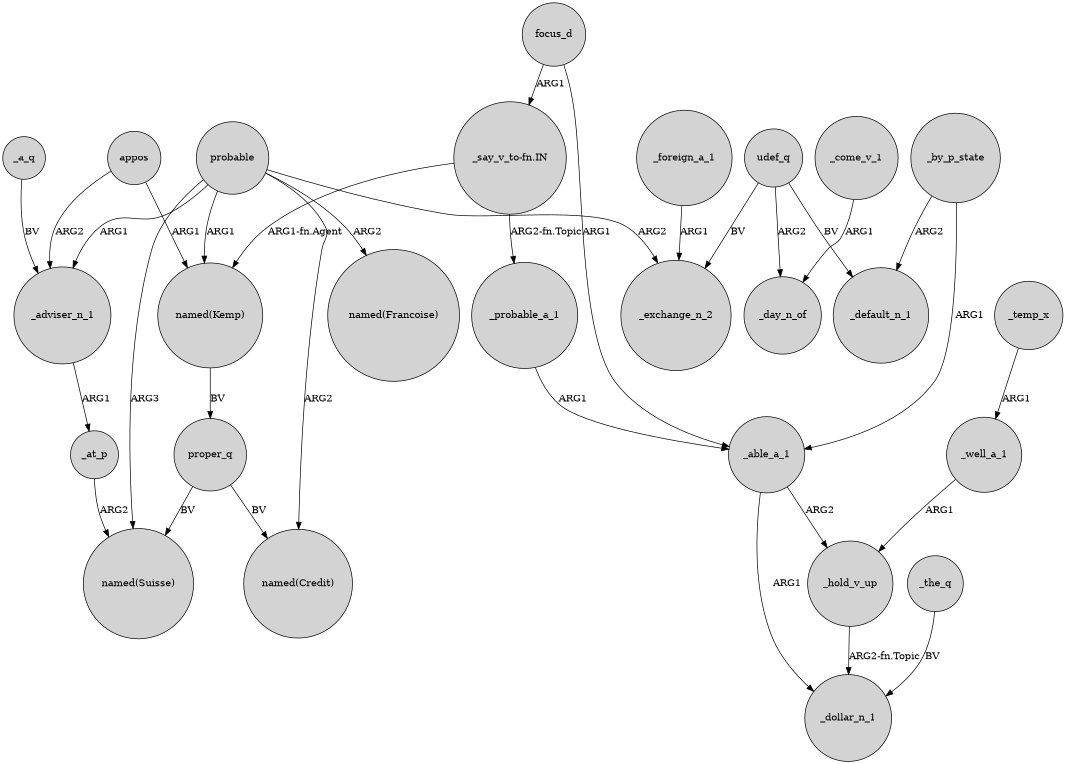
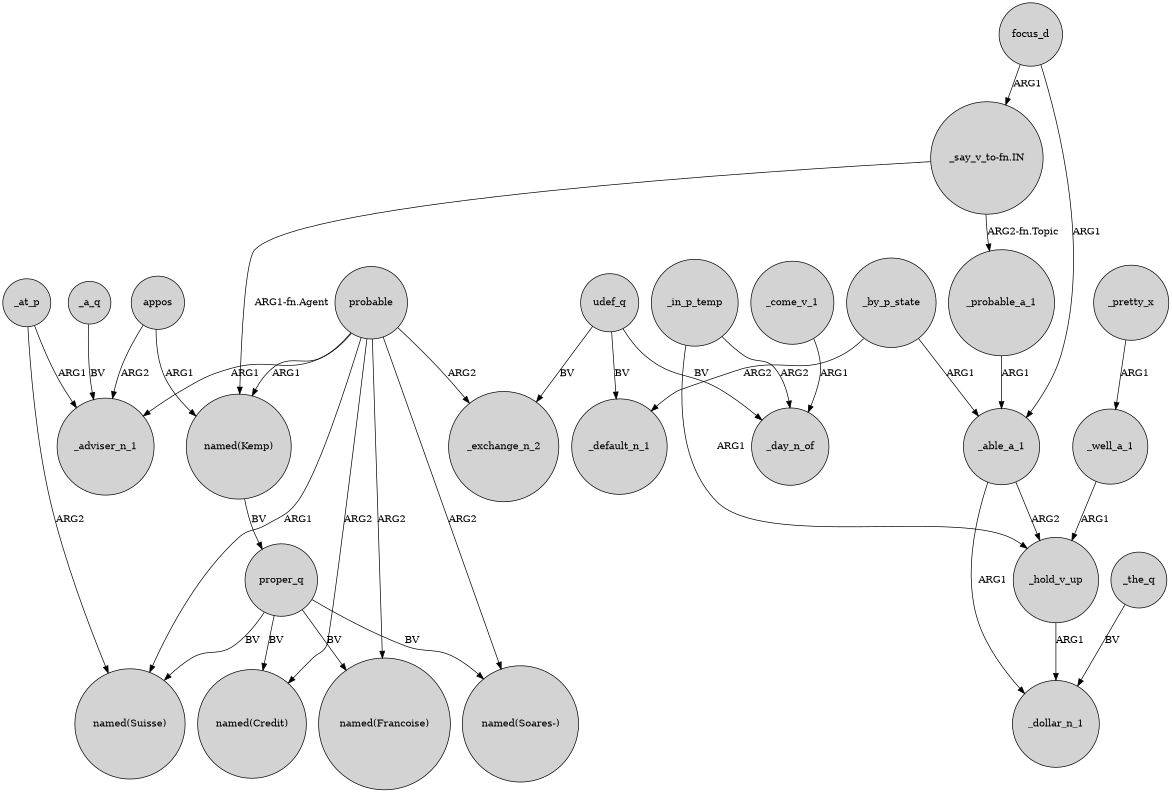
node "_foreign_a_1": removed
edge "udef_q" -> "_day_n_of": label "ARG2" -> "BV"
node "_in_p_temp": added
node "_temp_x": label "_temp_x" -> "_pretty_x"
edge "_adviser_n_1" -> "_at_p": reversed
edge "probable" -> "named(Suisse)": label "ARG3" -> "ARG1"
edge "proper_q" -> "named(Francoise)": added, label "BV"
edge "_hold_v_up" -> "_dollar_n_1": label "ARG2-fn.Topic" -> "ARG1"
node "named(Soares-)": added
